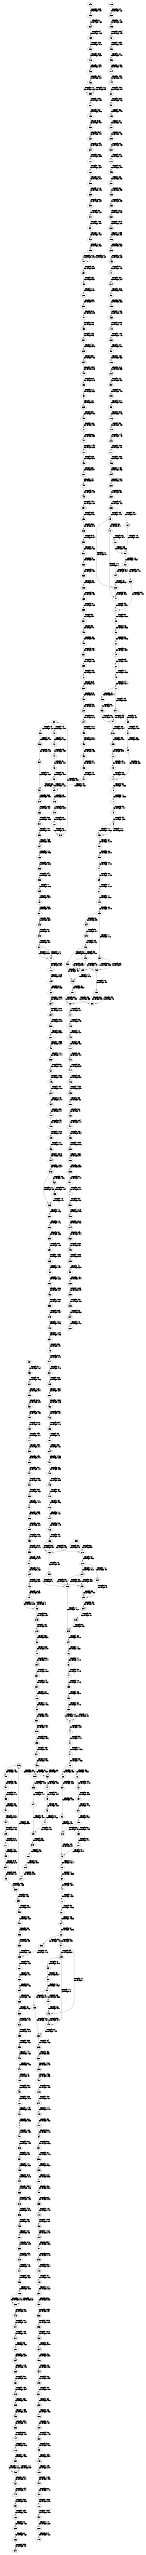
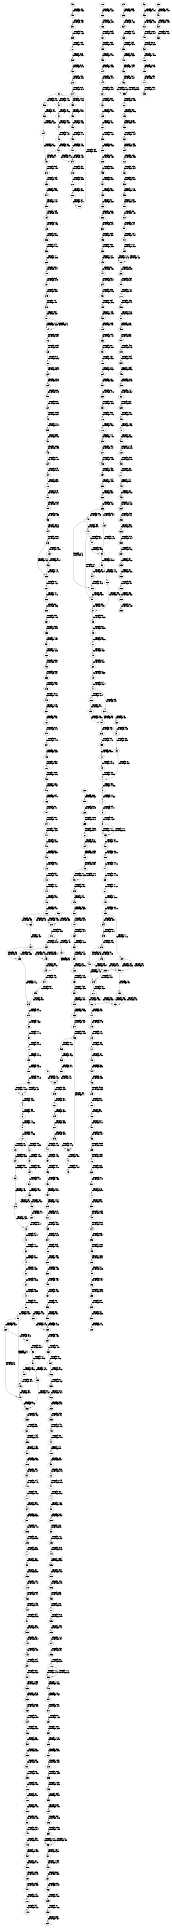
node "357": removed
edge "425" -> "225": removed, label "Length: 849 Coverage: 210"
node "48": removed
node "43": removed
